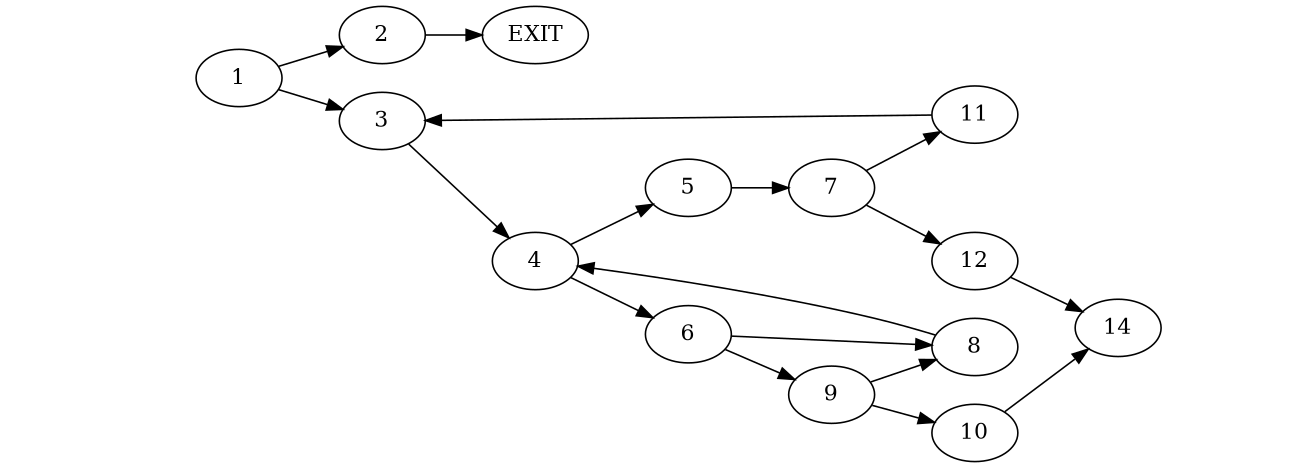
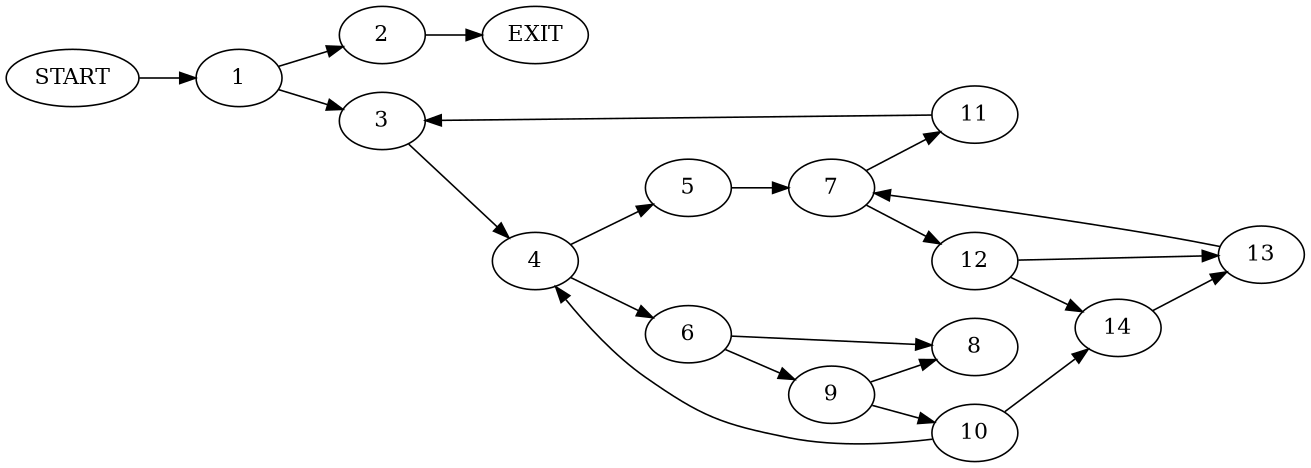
node "START": added
node "13": added
edge "8" -> "4": now "10" -> "4"
